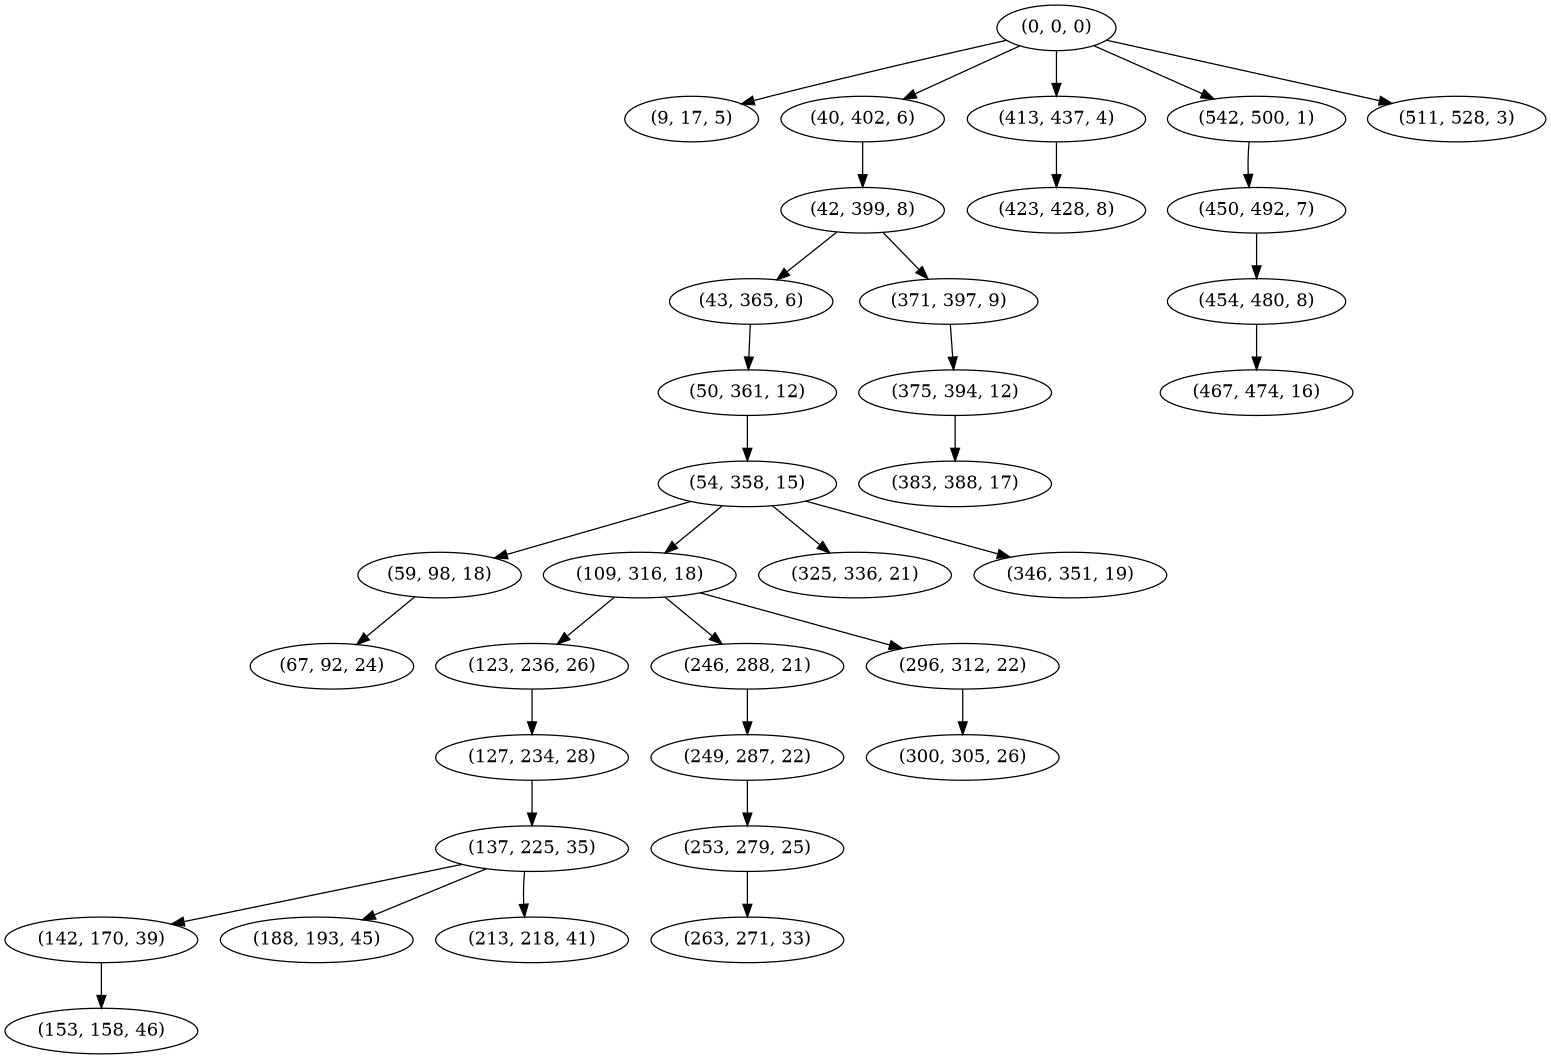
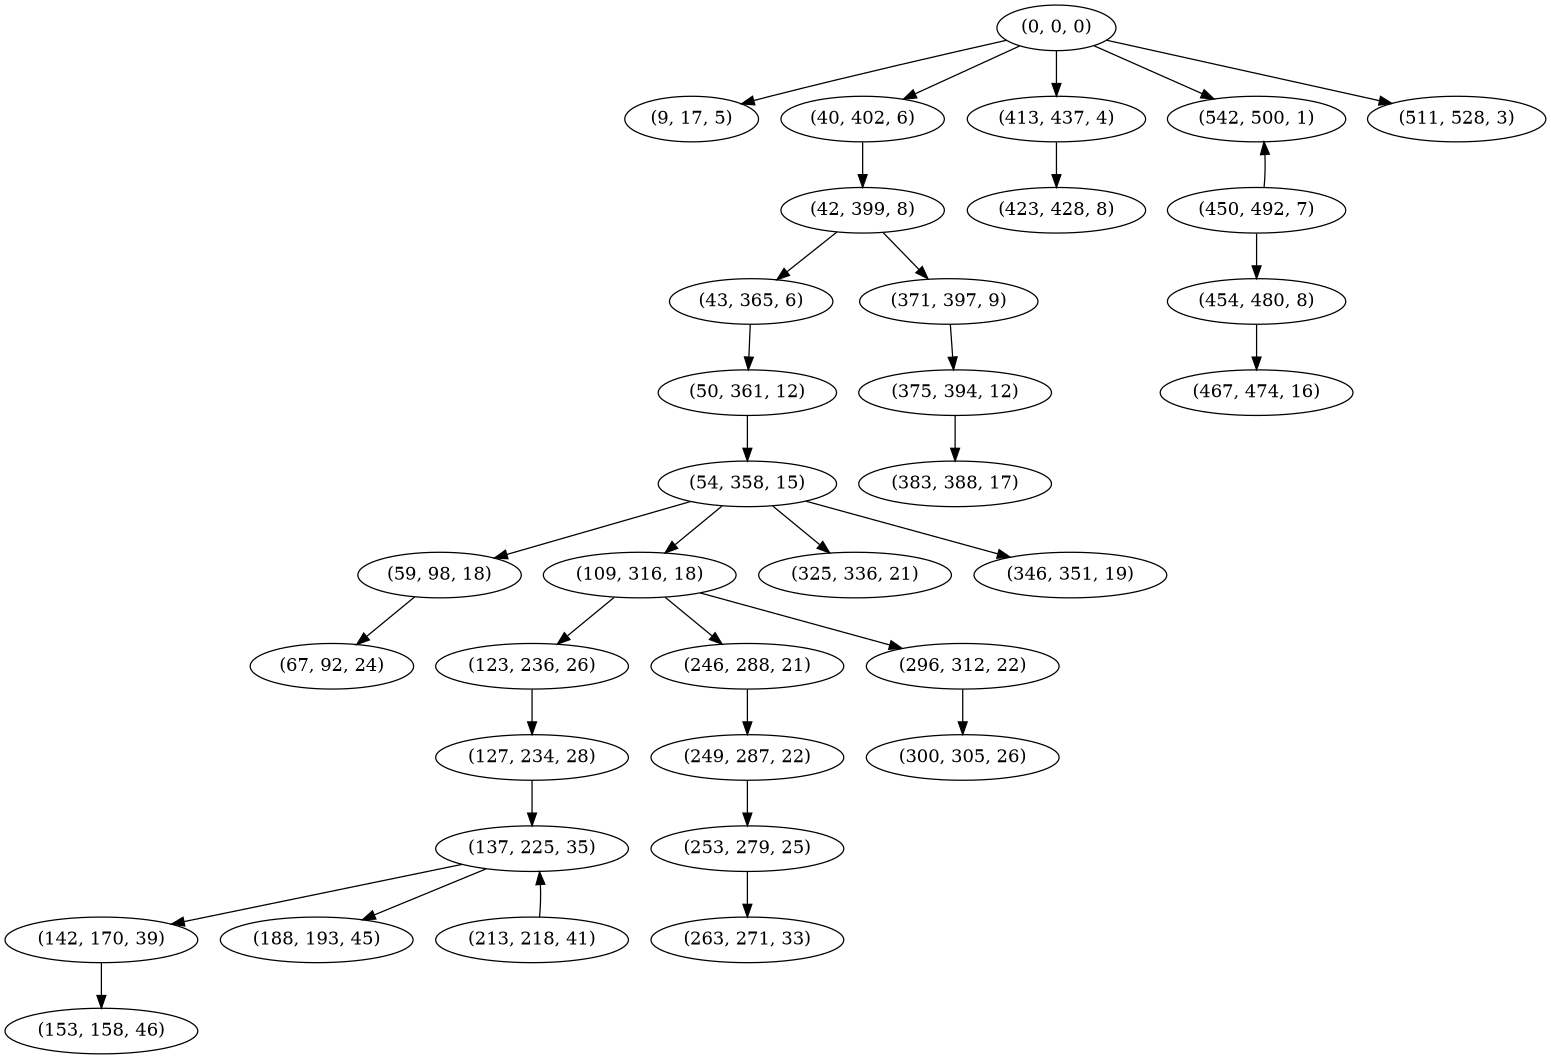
edge "(542, 500, 1)" -> "(450, 492, 7)": reversed
edge "(137, 225, 35)" -> "(213, 218, 41)": reversed
